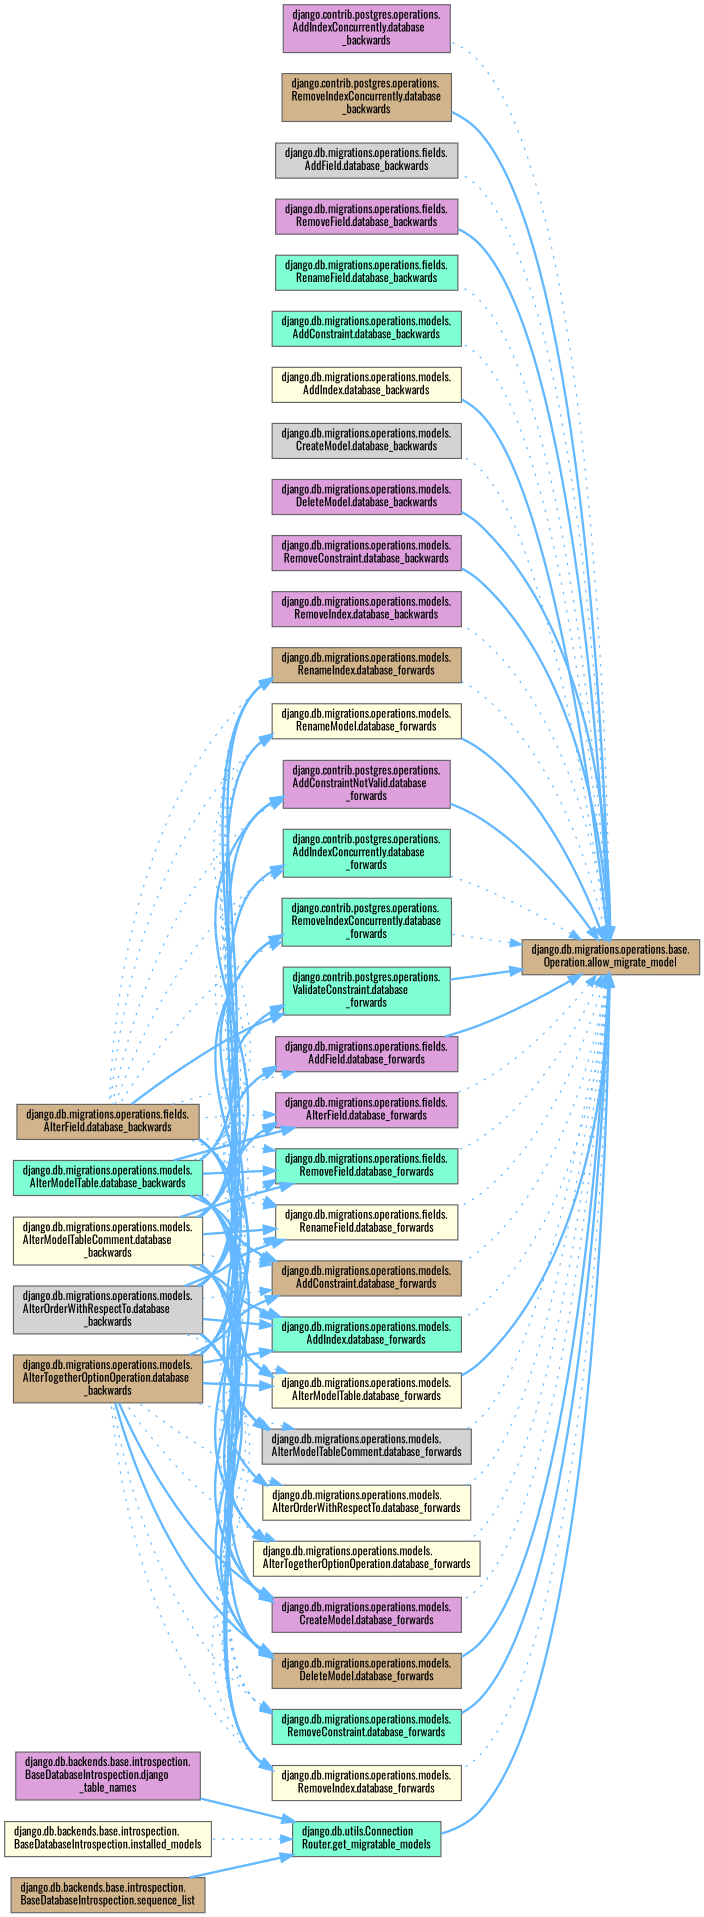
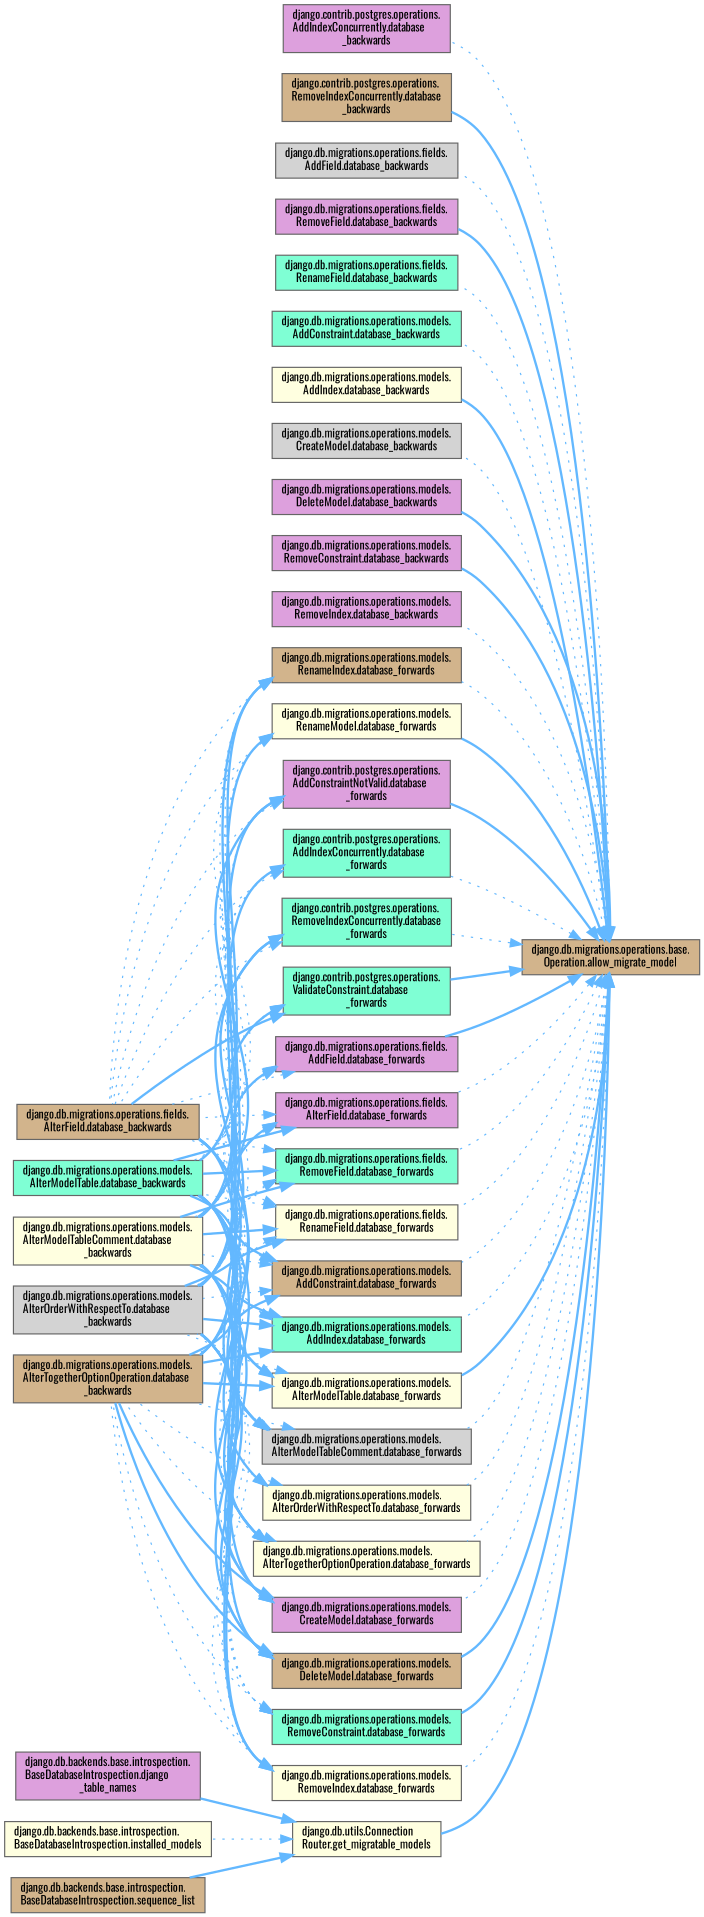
node "django.db.utils.Connection Router.get_migratable_models": fillcolor aquamarine -> lightyellow
